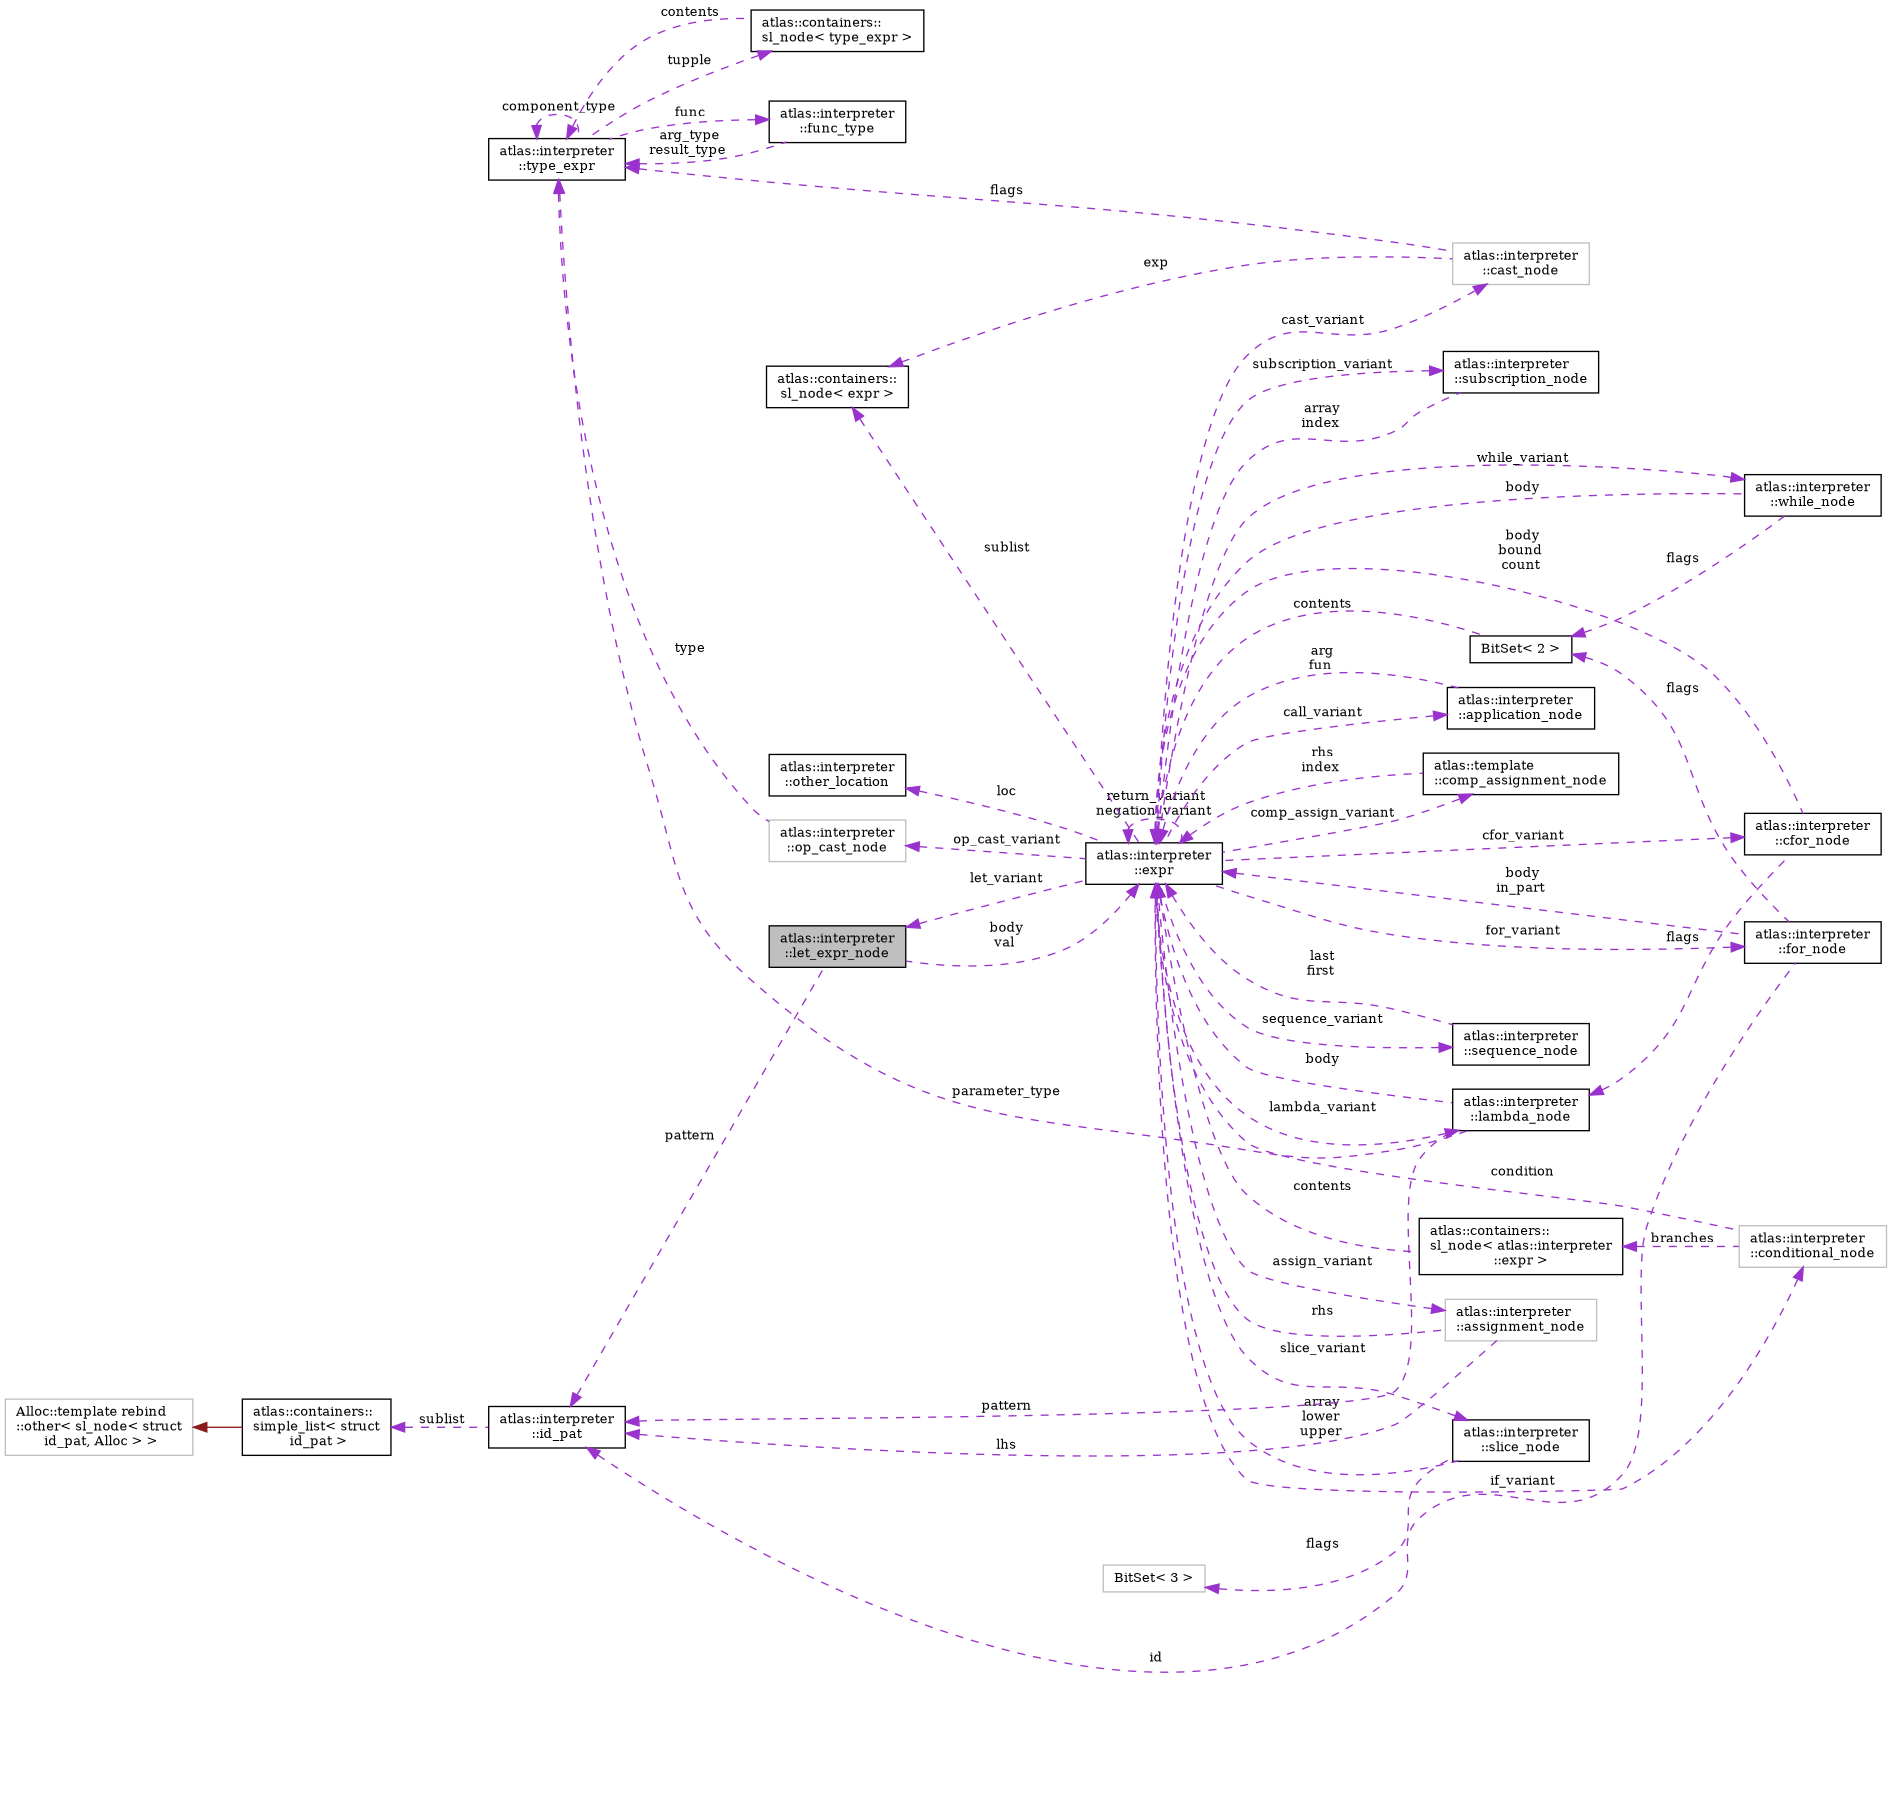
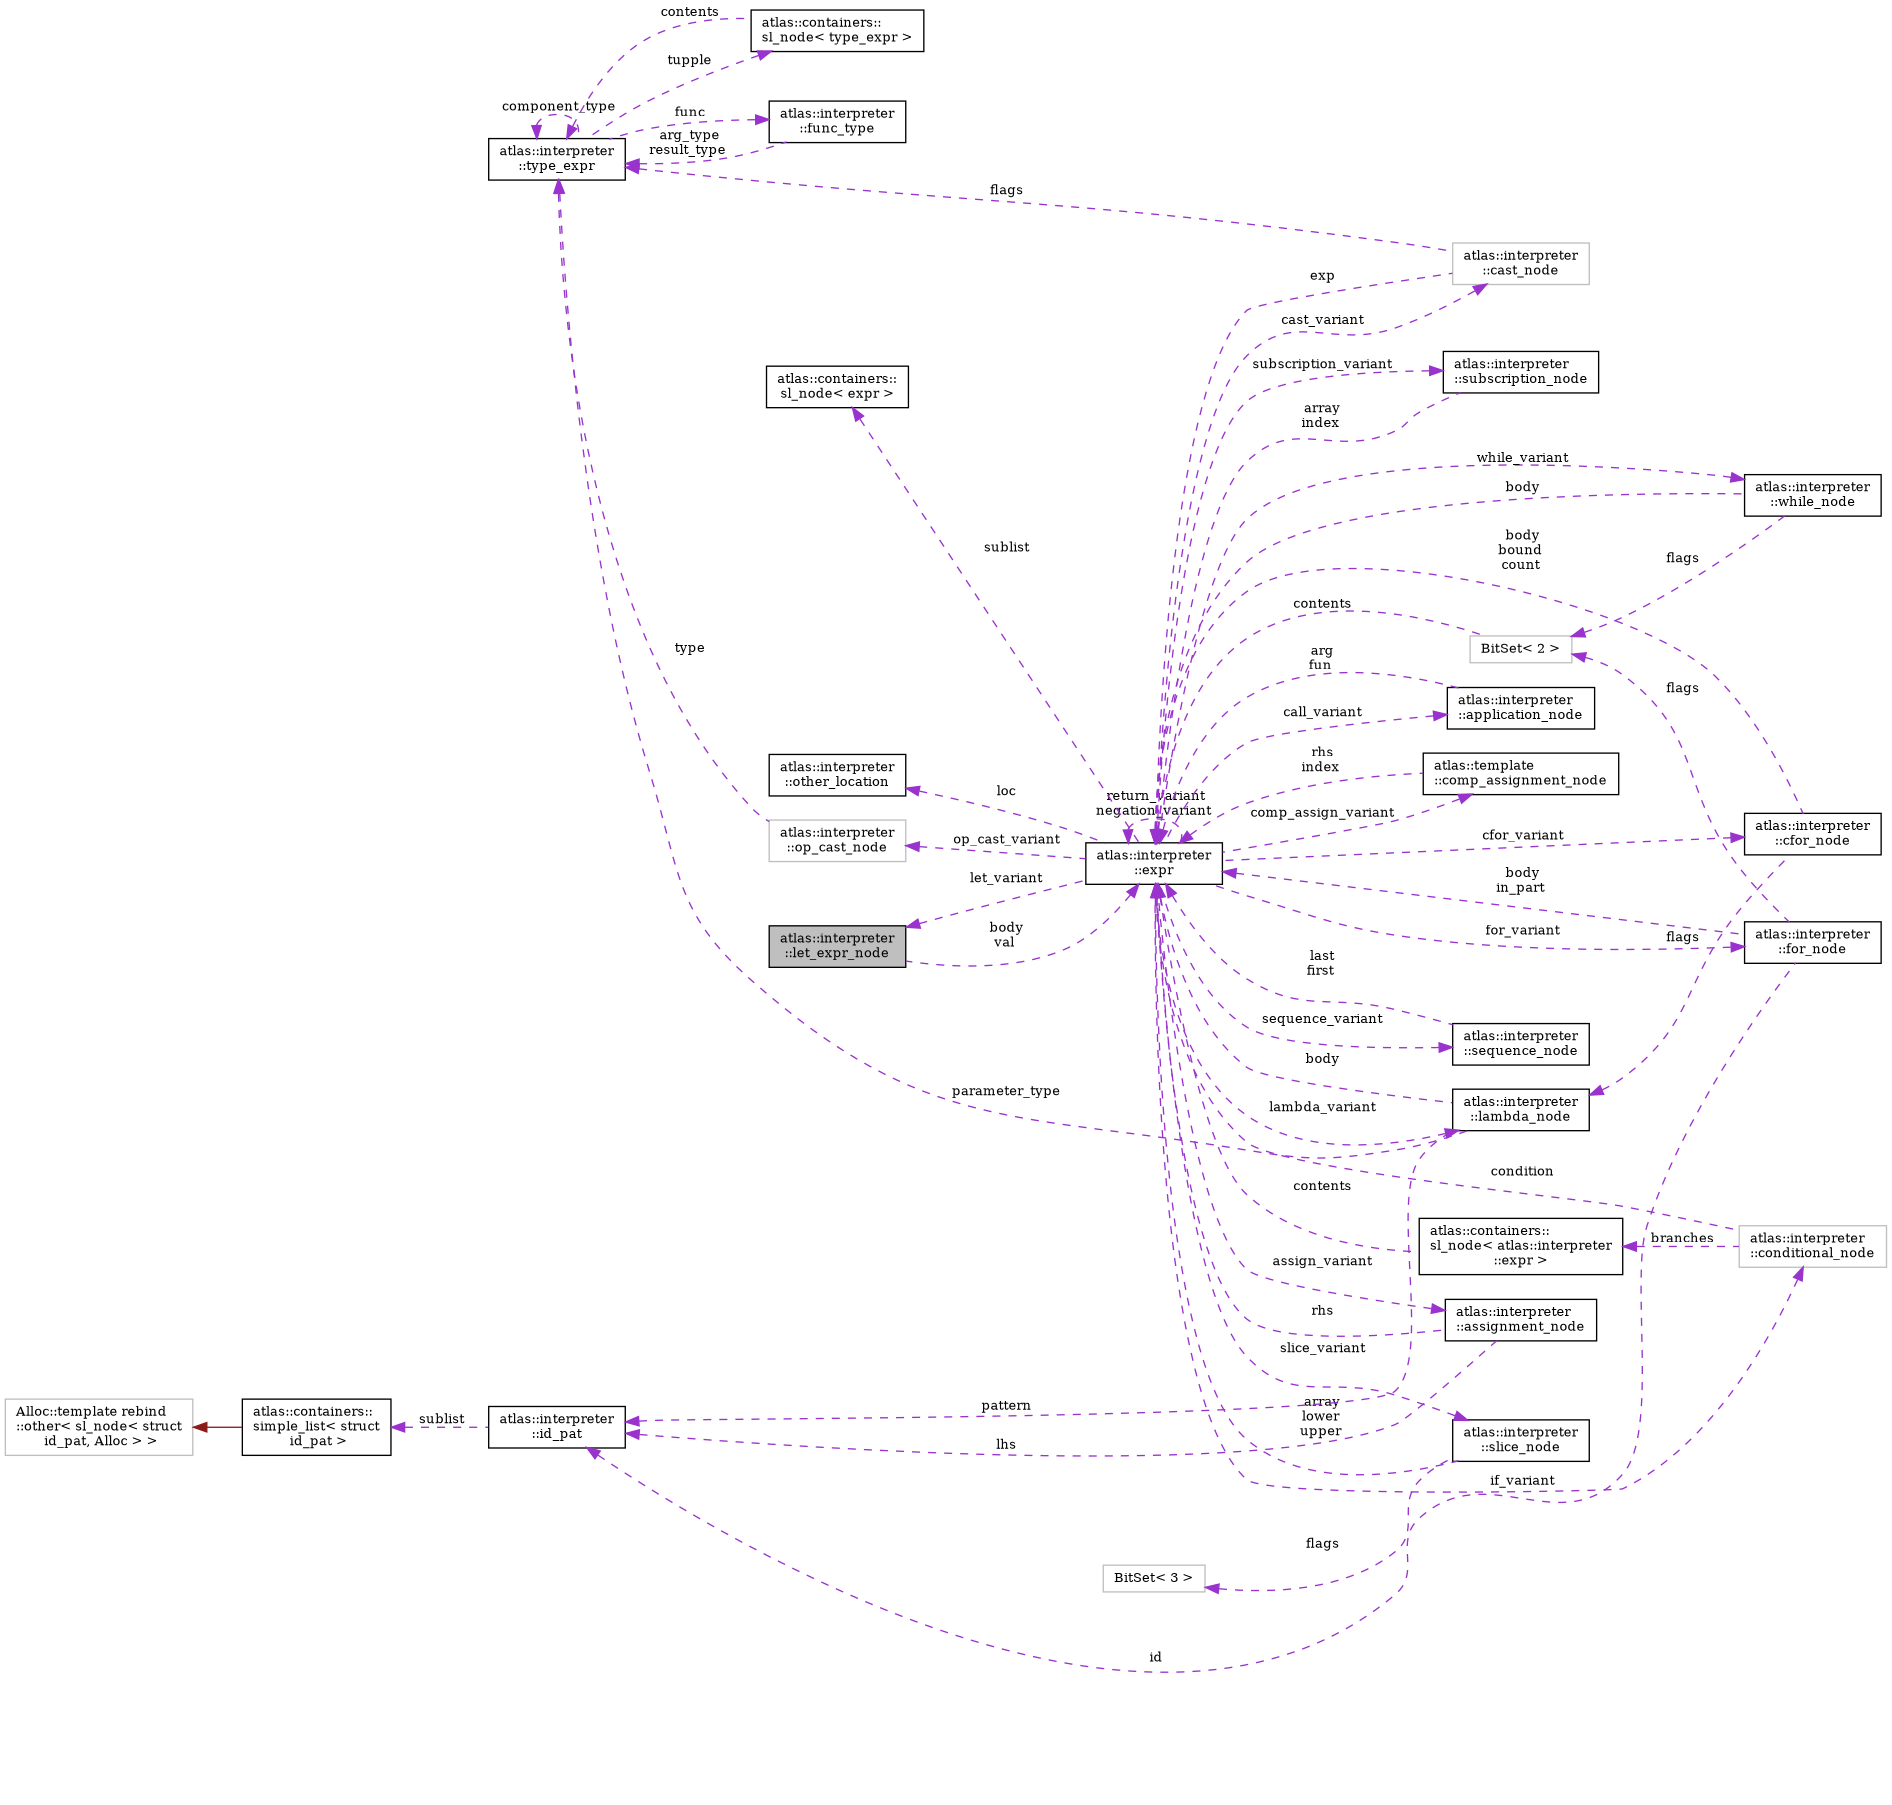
edge "atlas::interpreter ::cast_node" -> "atlas::containers:: sl_node< expr >": now "atlas::interpreter ::cast_node" -> "atlas::interpreter ::expr"
node "BitSet< 2 >": color black -> grey75
edge "atlas::interpreter ::let_expr_node" -> "atlas::interpreter ::id_pat": removed, label "pattern"
node "atlas::interpreter ::assignment_node": color grey75 -> black
